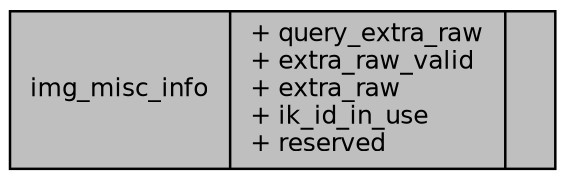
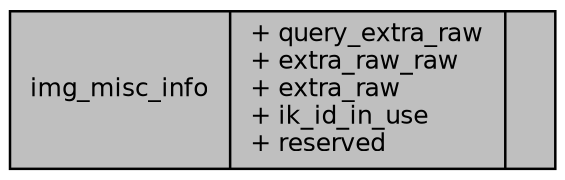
node "img_misc_info": text "+ extra_raw_valid" -> "+ extra_raw_raw"
